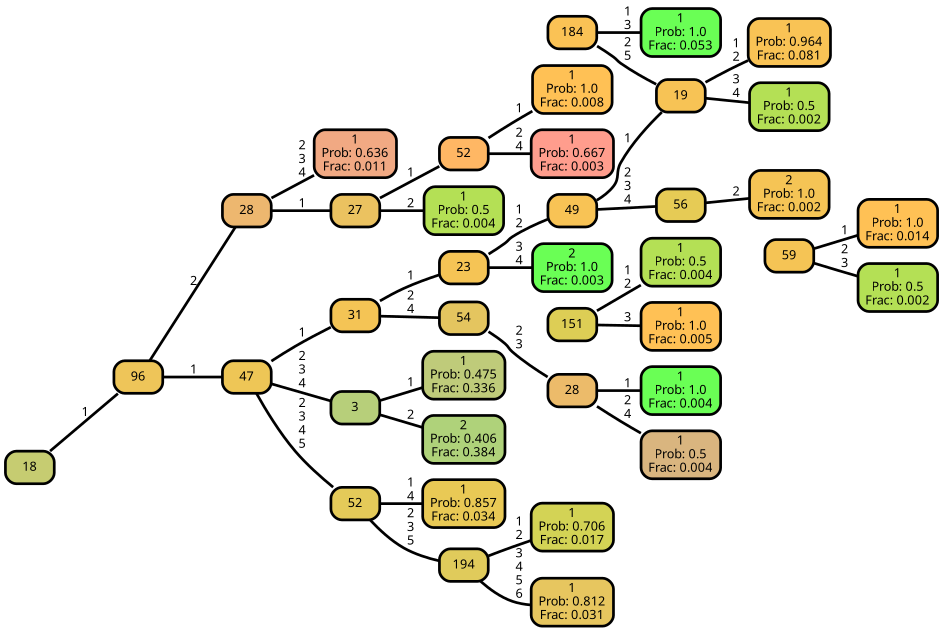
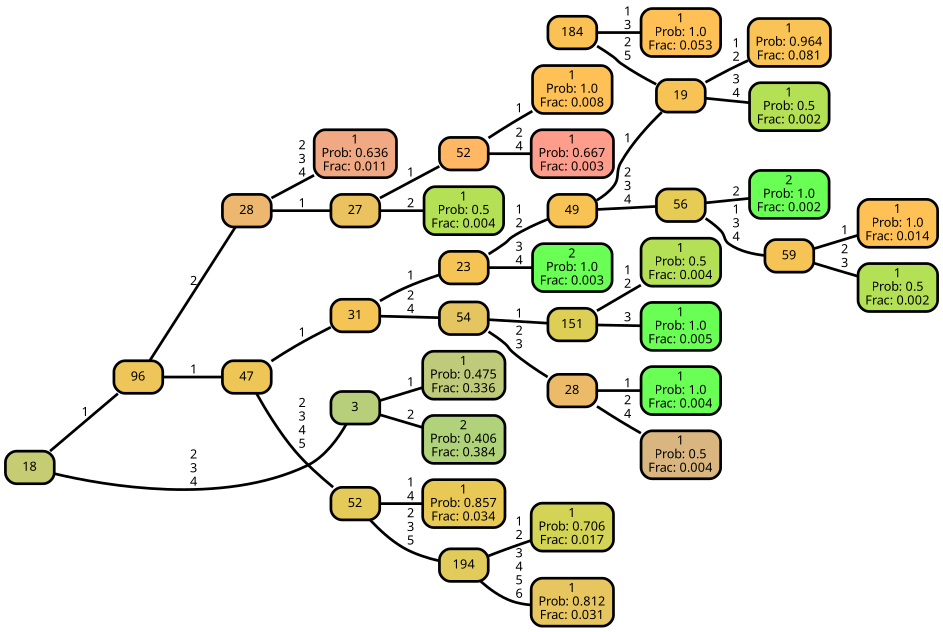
node "1 Prob: 1.0 Frac: 0.053": fillcolor #6aff55 -> #ffc155
node "2 Prob: 1.0 Frac: 0.002": fillcolor #f5c455 -> #6aff55
edge "56" -- "59": added, label "1 3 4"
edge "54" -- "151": added, label "1"
node "1 Prob: 1.0 Frac: 0.005": fillcolor #ffc155 -> #6aff55
edge "47" -- "3": now "18" -- "3"
